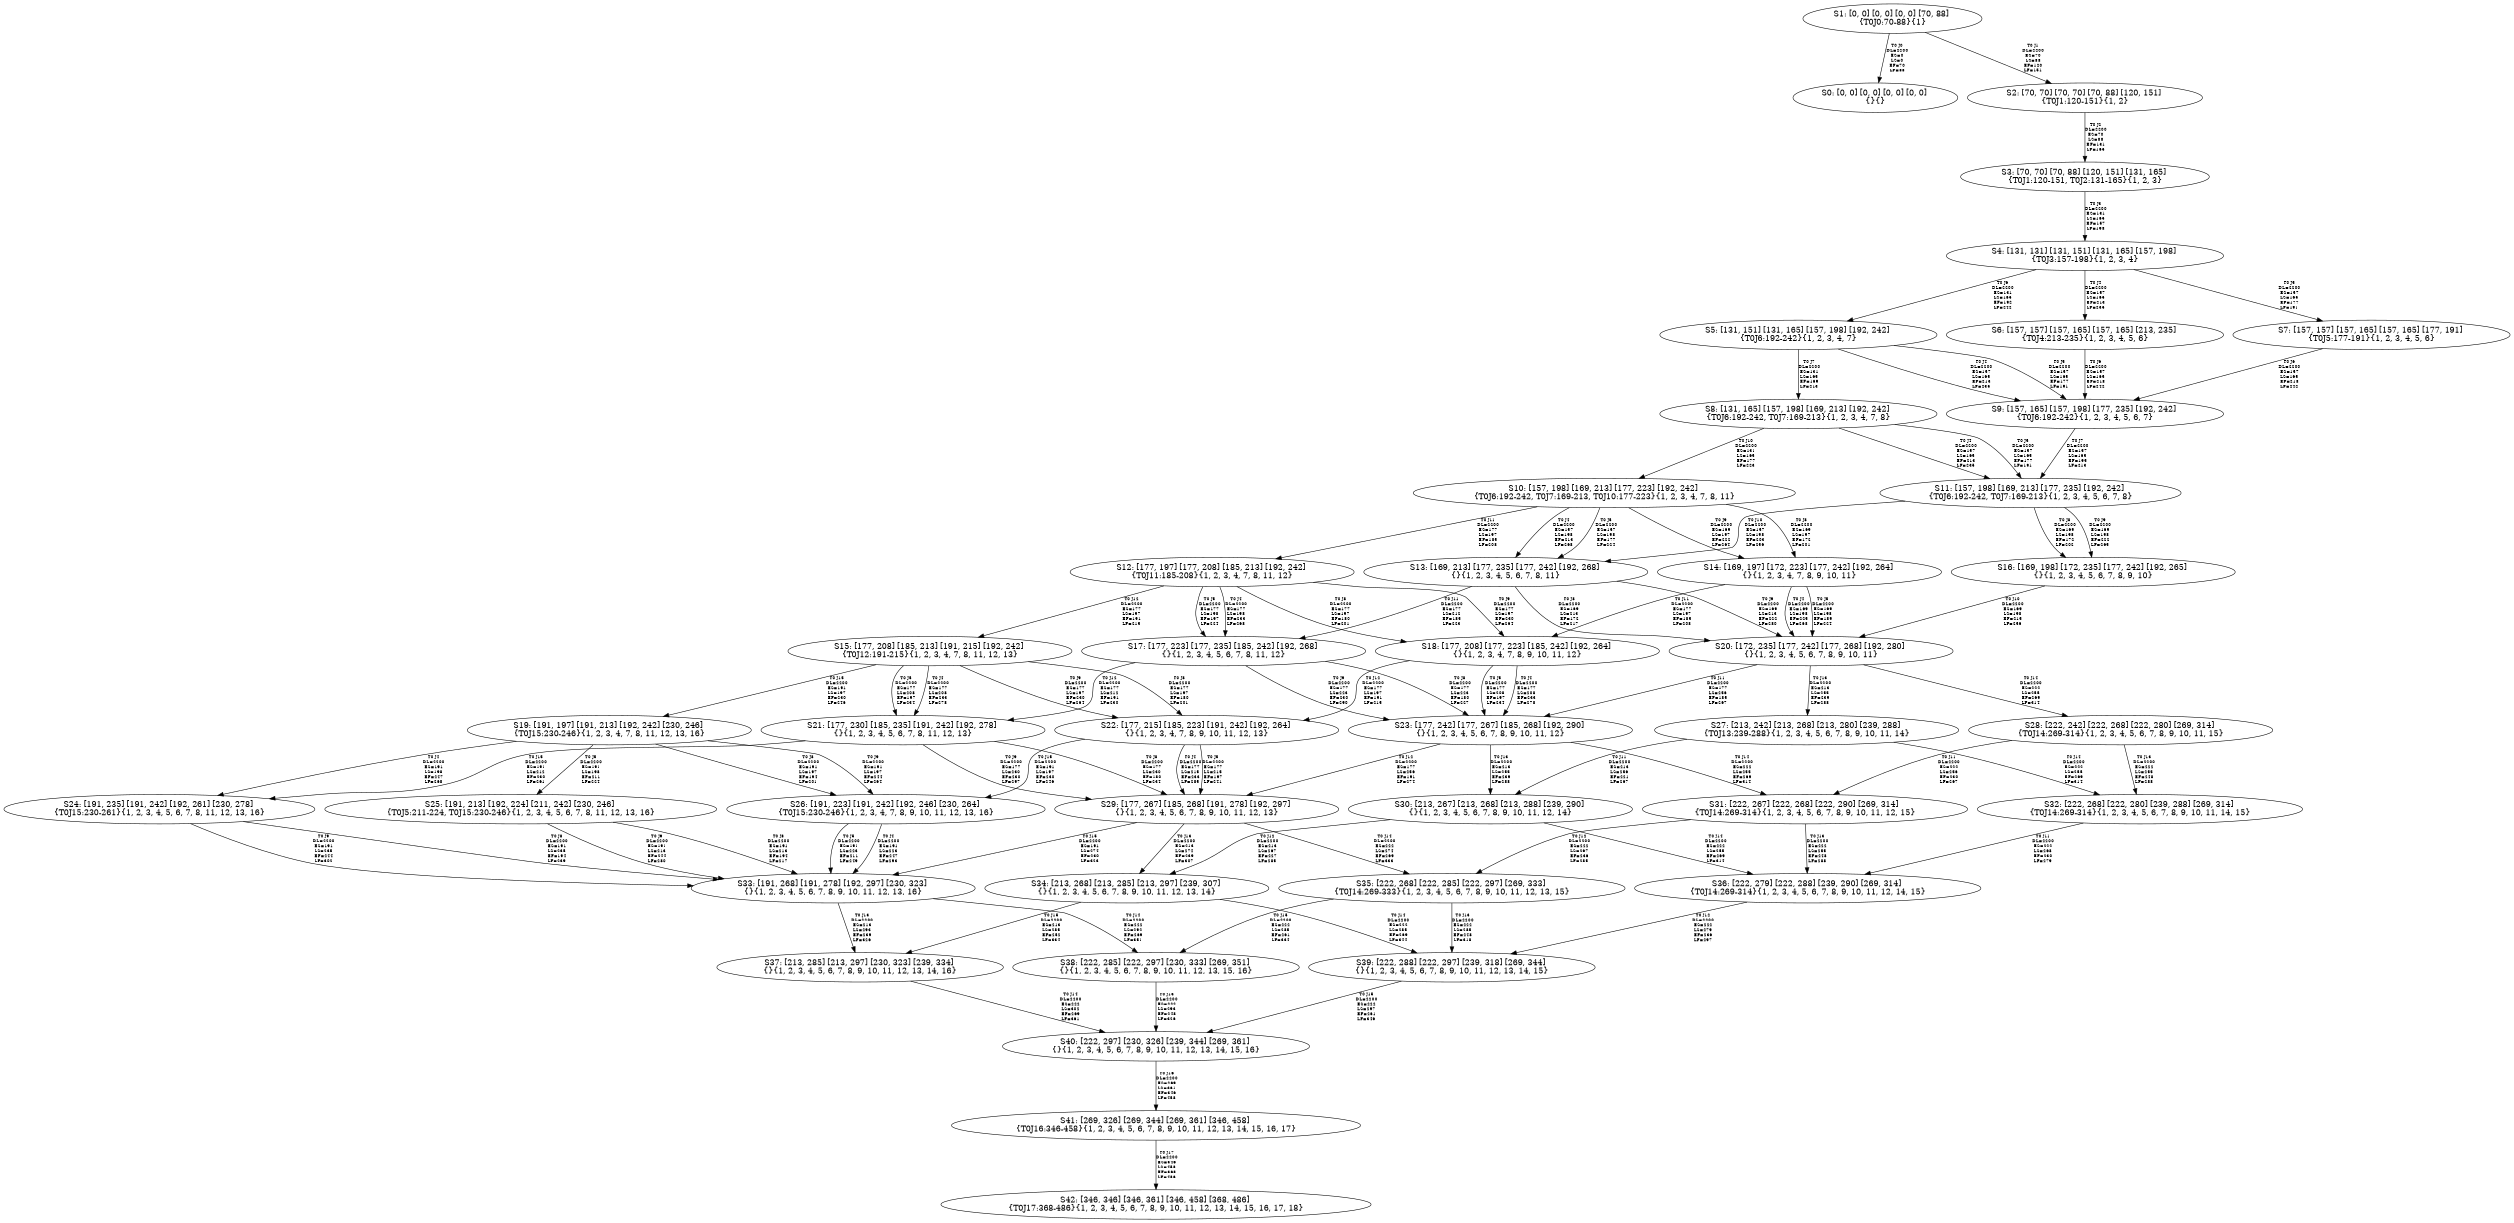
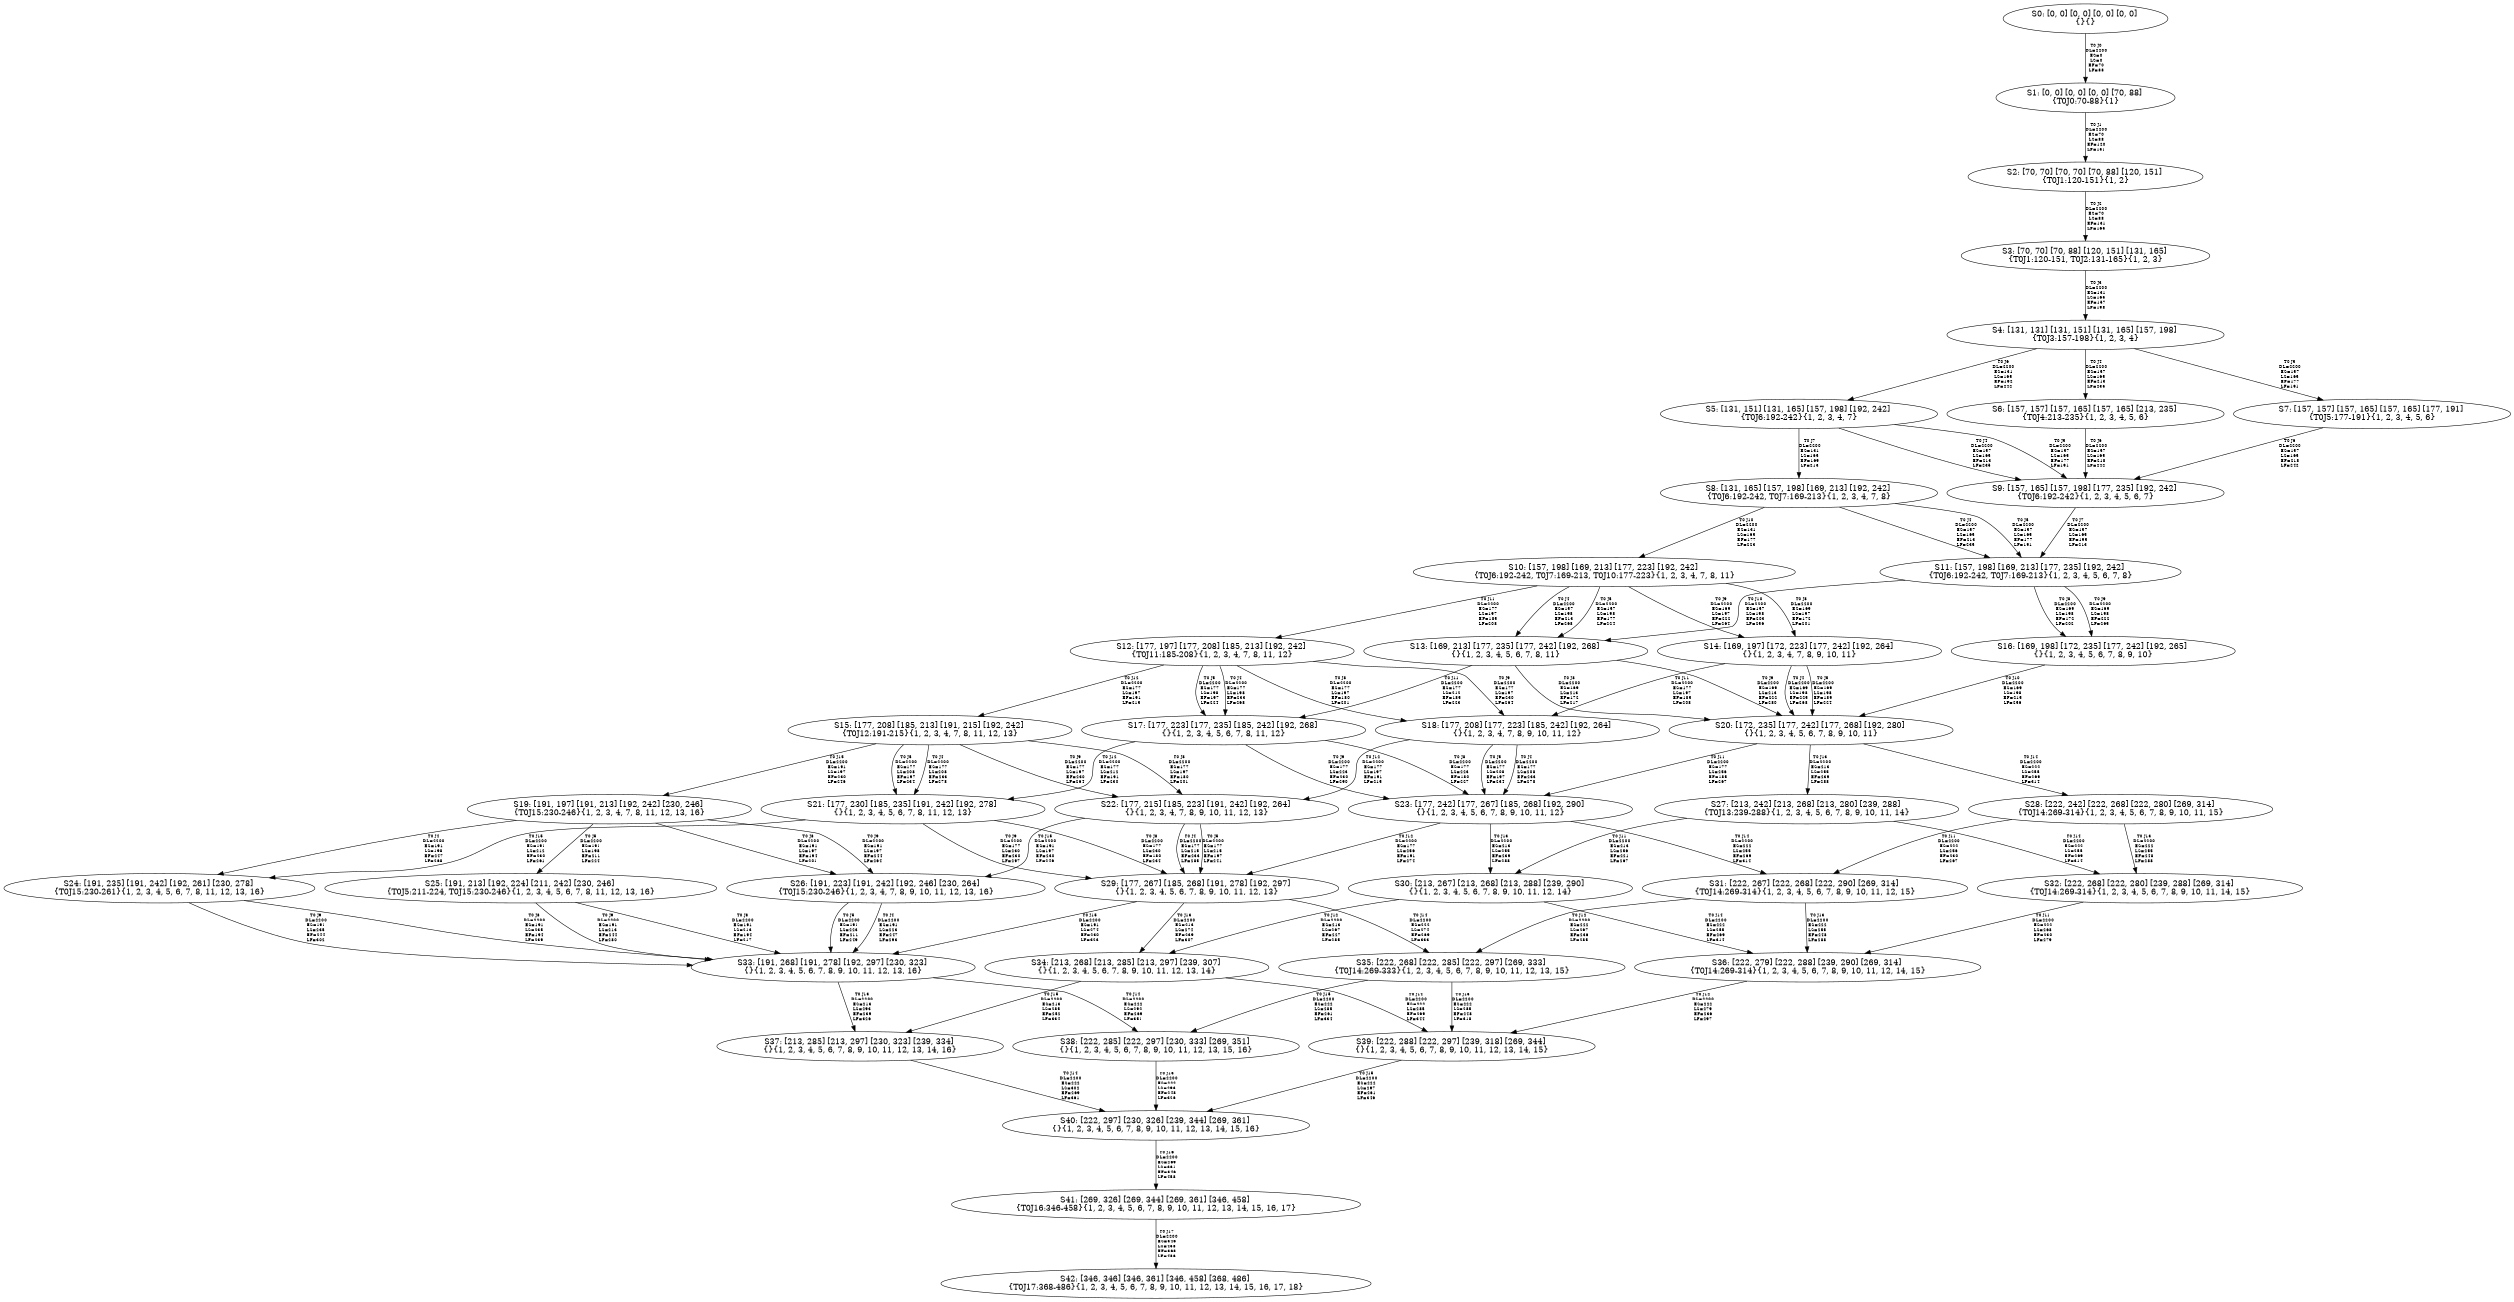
edge "S1: [0, 0] [0, 0] [0, 0] [70, 88] {T0J0:70-88}{1}" -> "S0: [0, 0] [0, 0] [0, 0] [0, 0] {}{}": reversed
